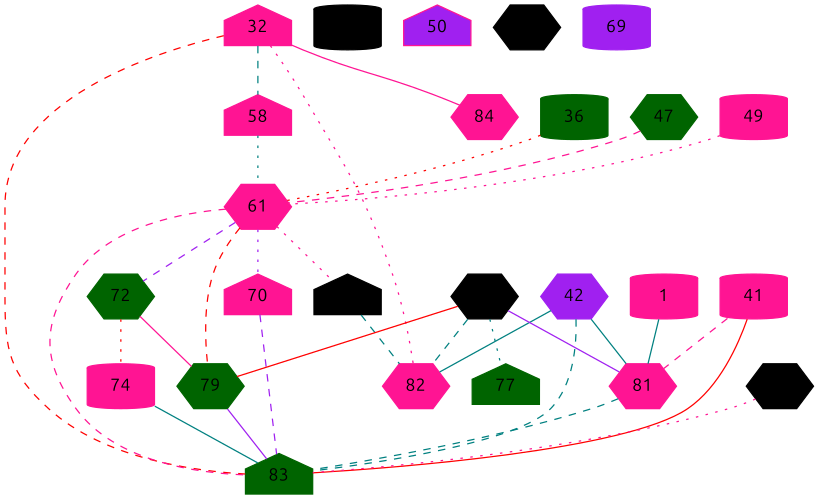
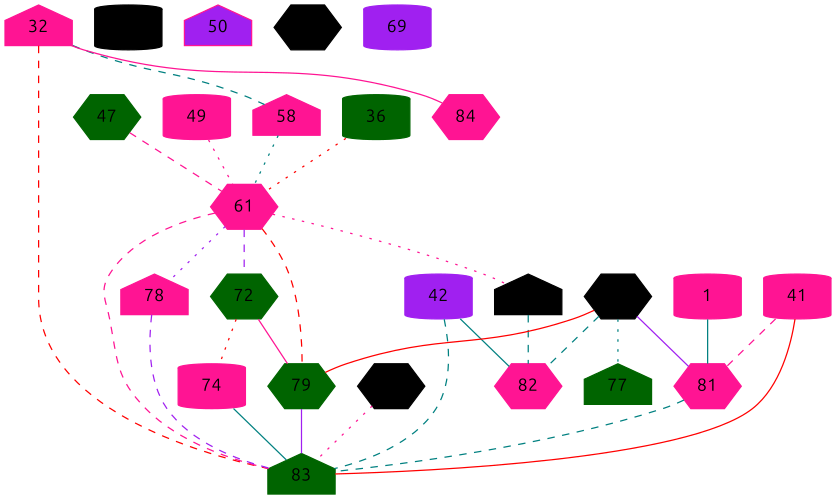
edge "32" -- "82": removed
node "70": label "70" -> "78"
node "42": shape hexagon -> cylinder
edge "42" -- "81": removed
